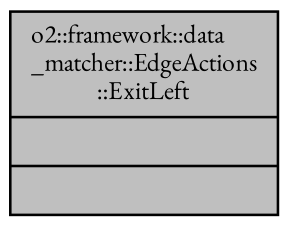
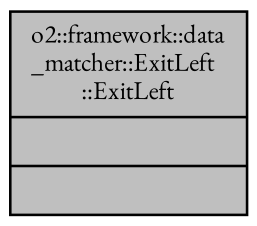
node "o2::framework::data": text "_matcher::EdgeActions" -> "_matcher::ExitLeft"
